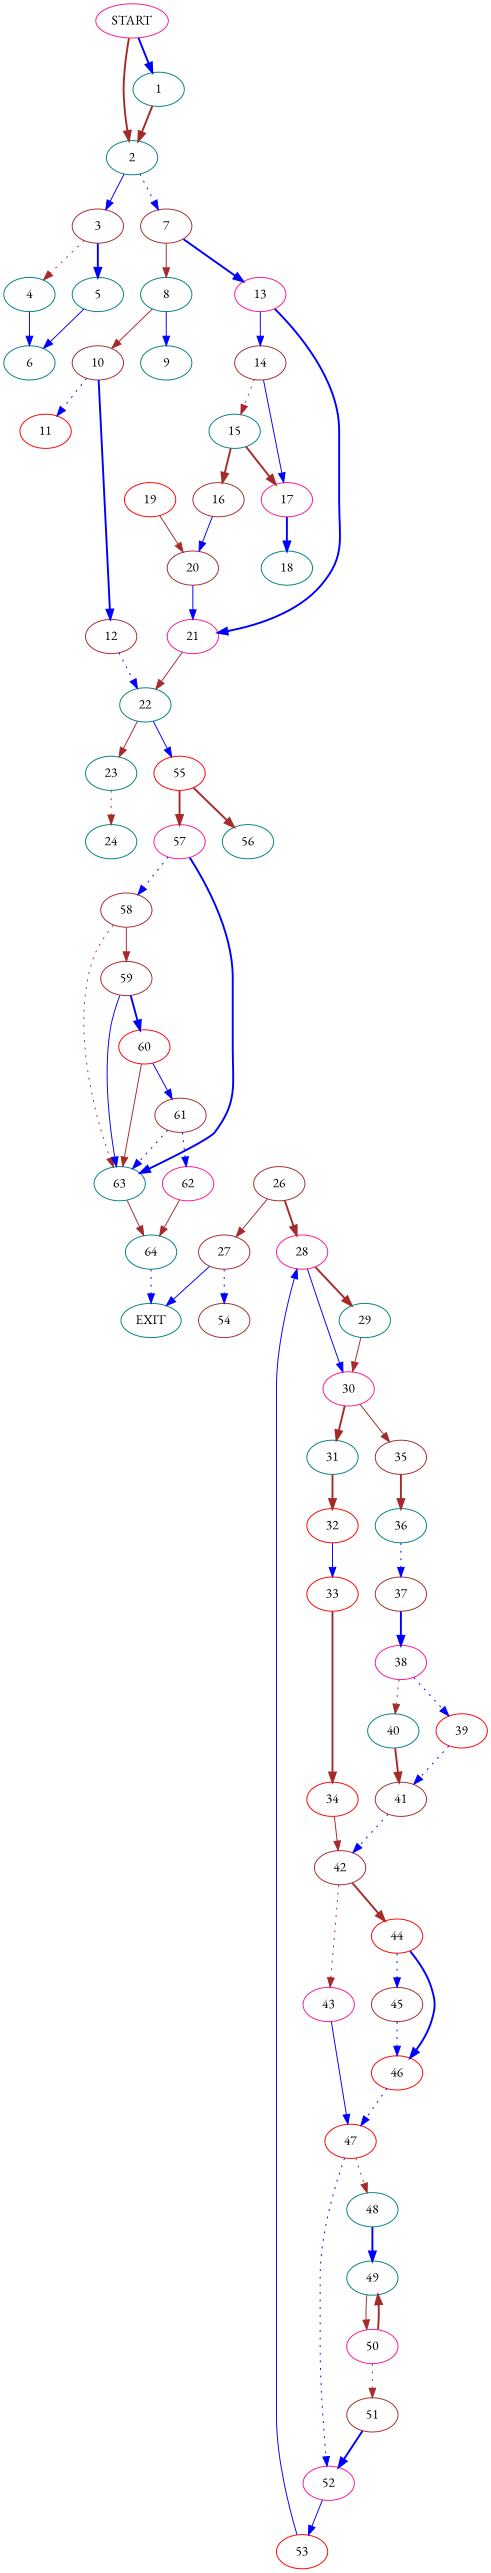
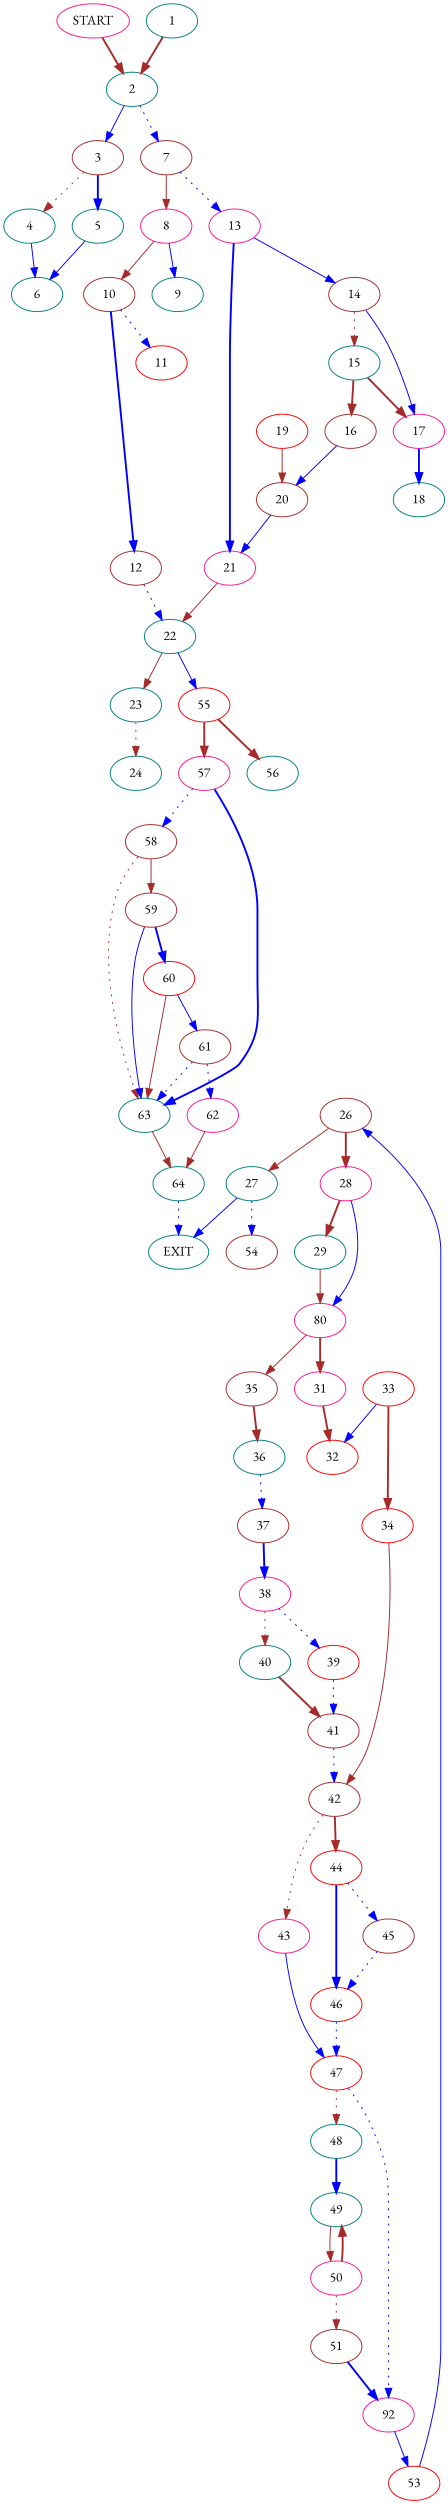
edge "START" -> "1": removed
edge "7" -> "13": style bold -> dotted
node "8": color teal -> deeppink
node "27": color brown -> teal
node "30": label "30" -> "80"
node "31": color teal -> deeppink
edge "32" -> "33": reversed
edge "53" -> "28": now "53" -> "26"
node "52": label "52" -> "92"
